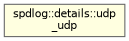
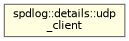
node "spdlog::details::udp _udp": label "spdlog::details::udp _udp" -> "spdlog::details::udp _client"
